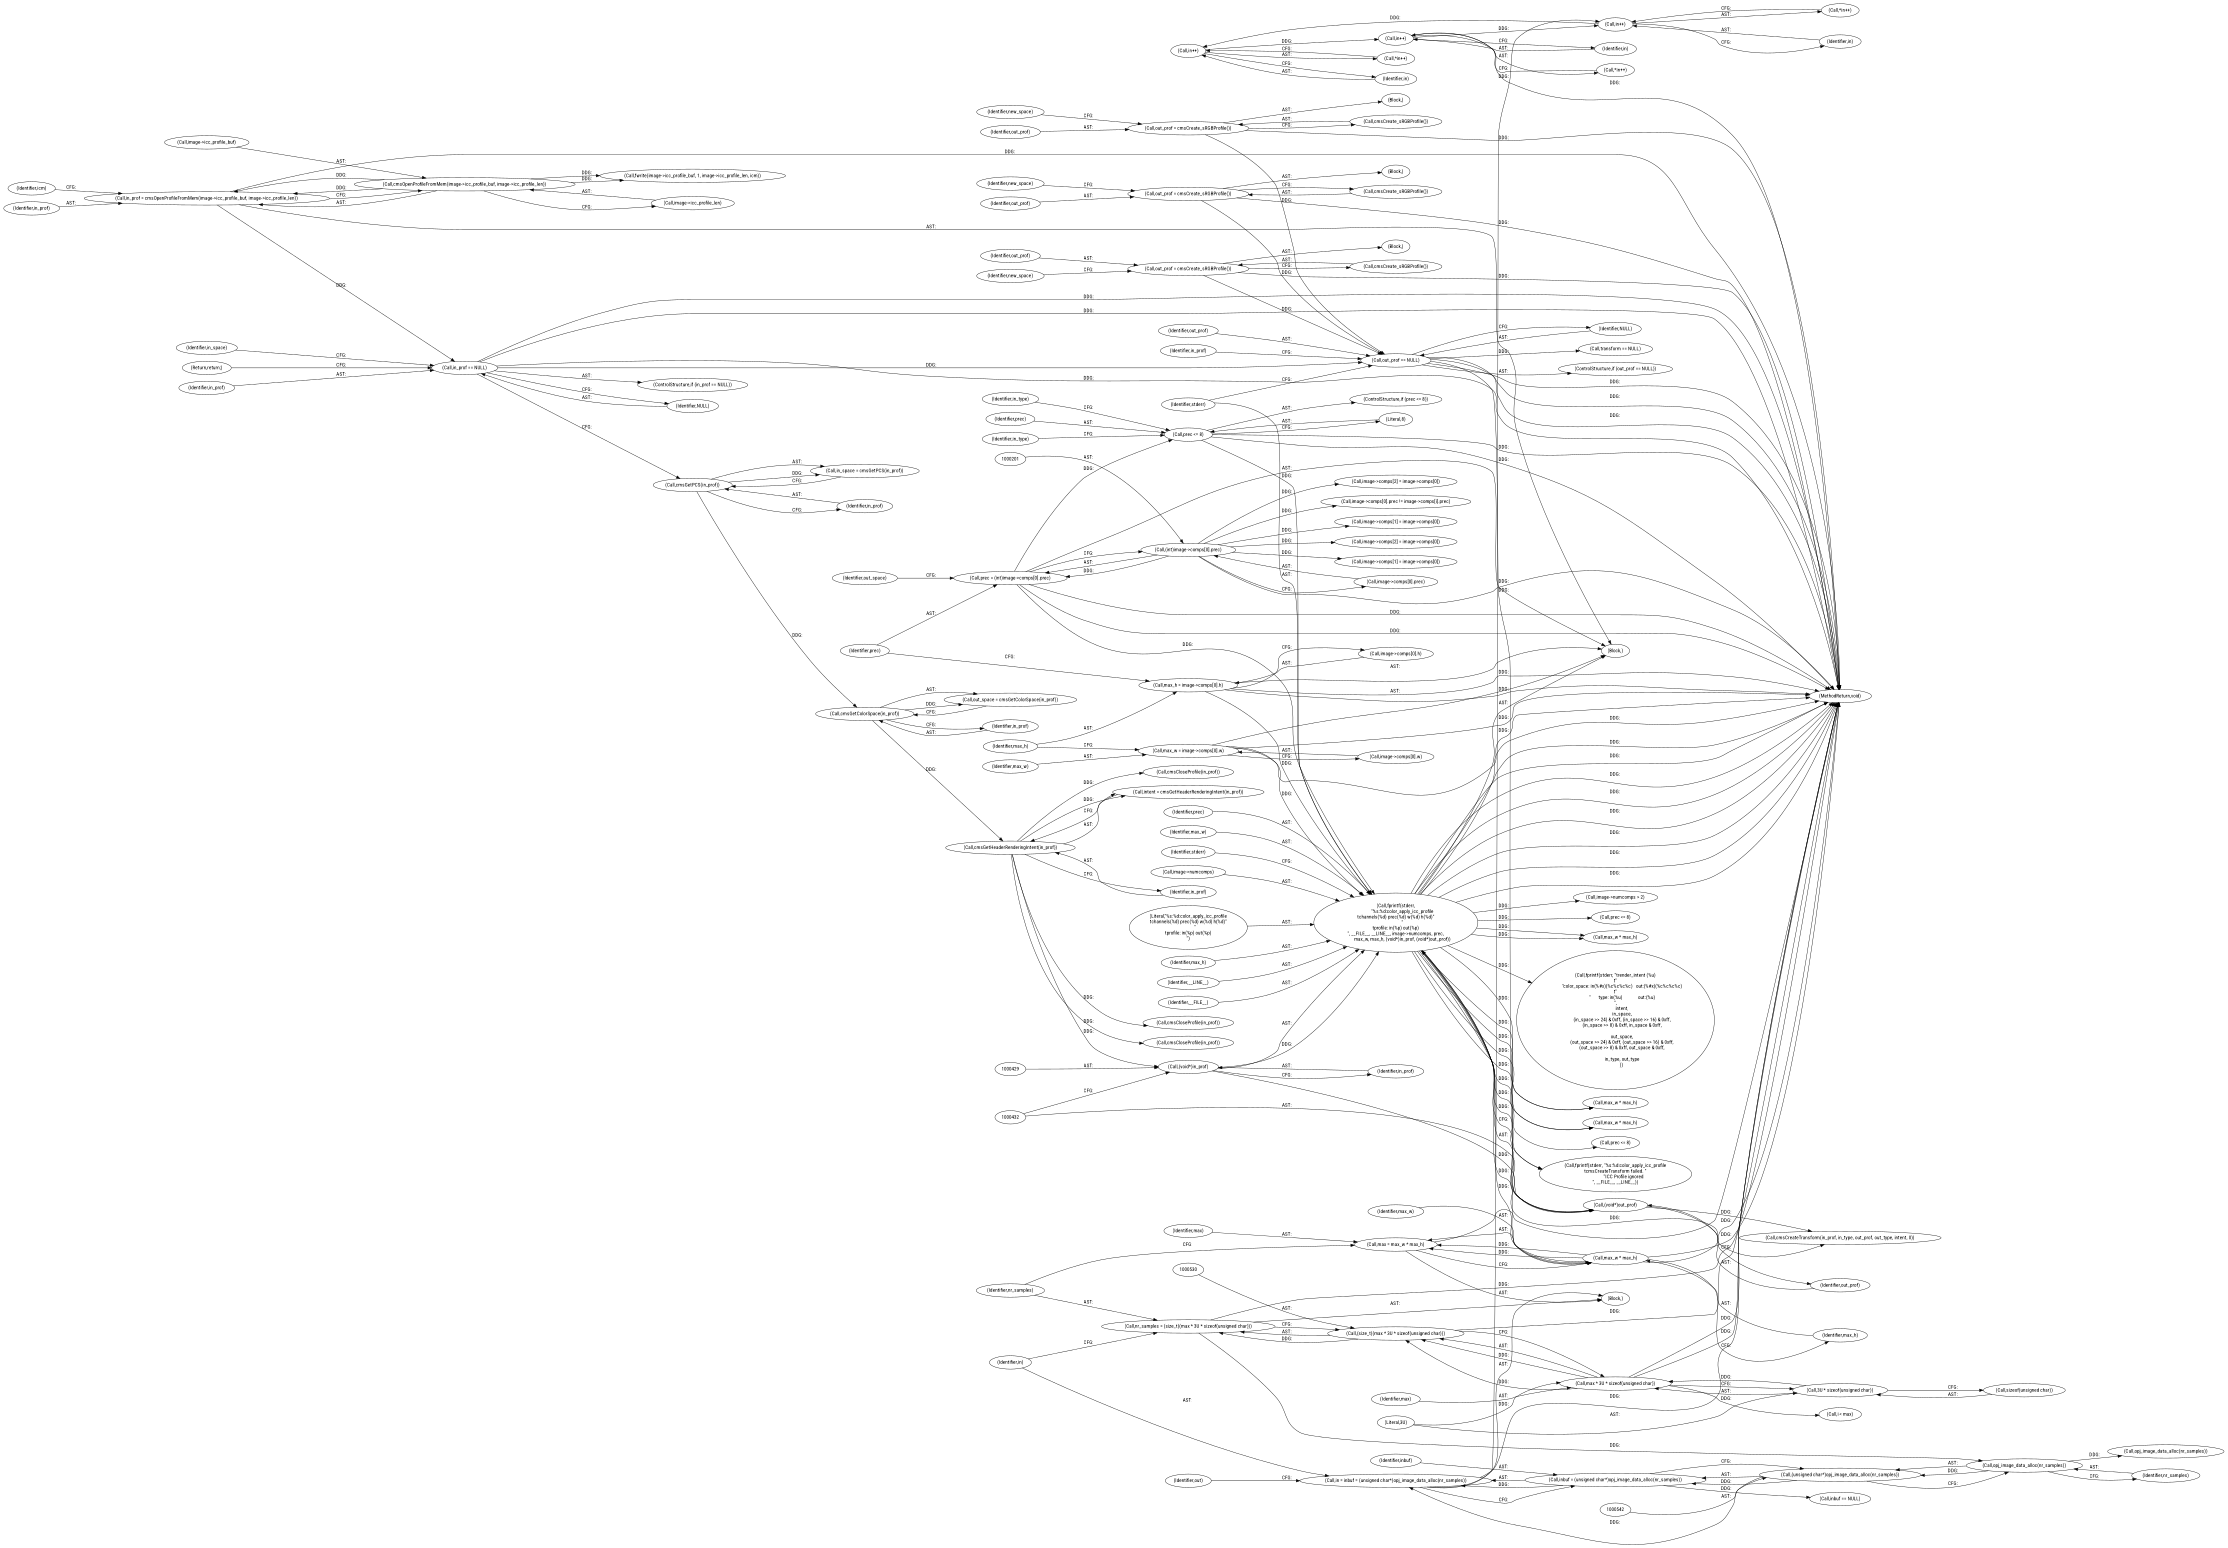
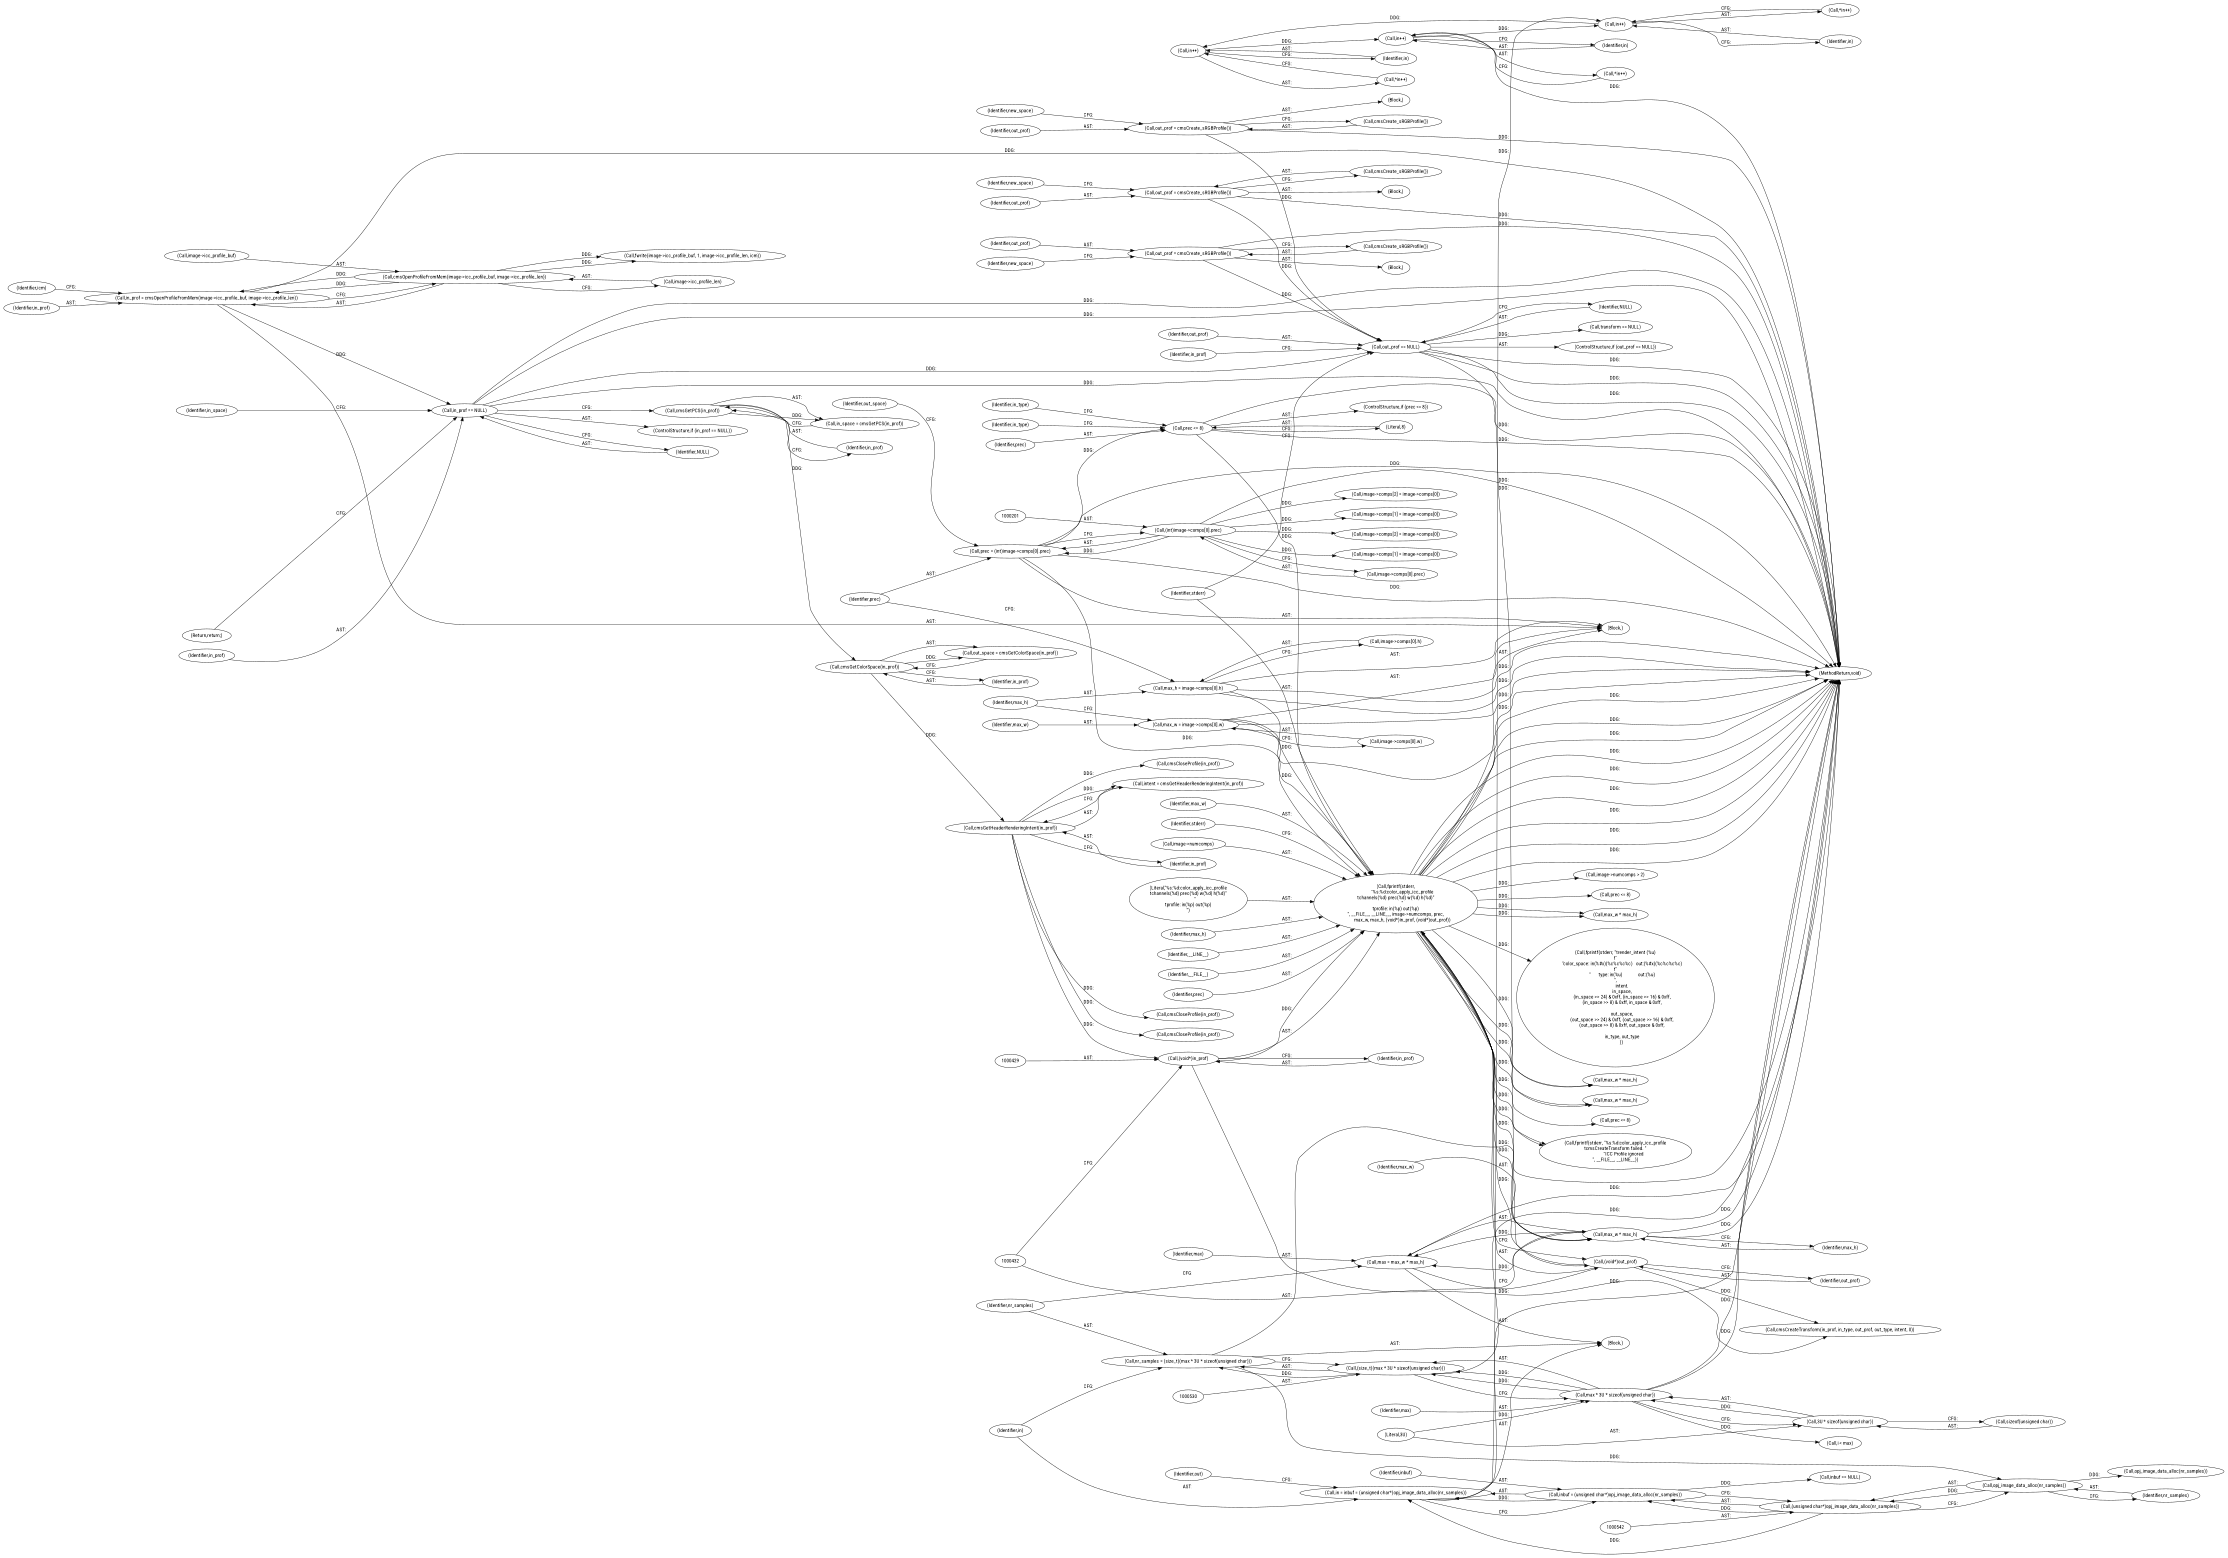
node "(Call,image->comps[0].prec != image->comps[i].prec)": removed
